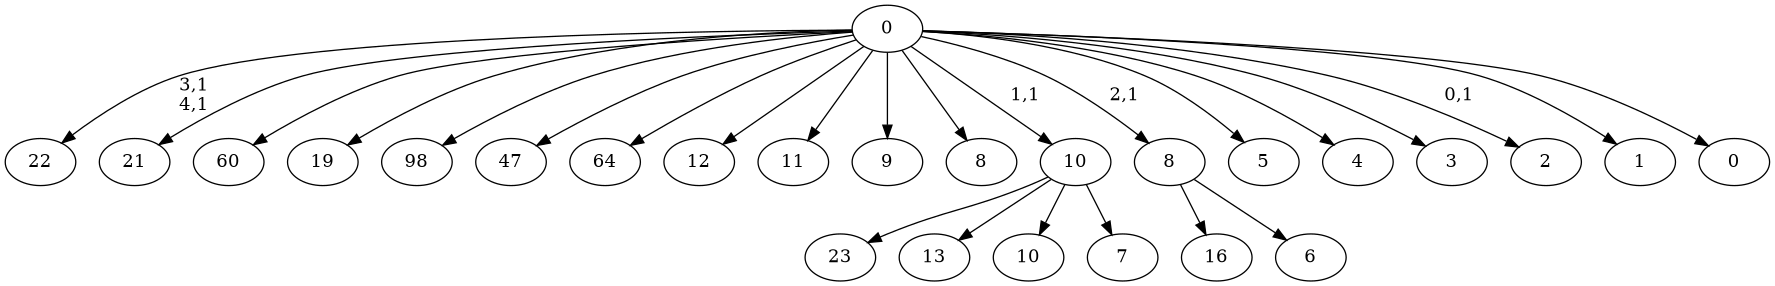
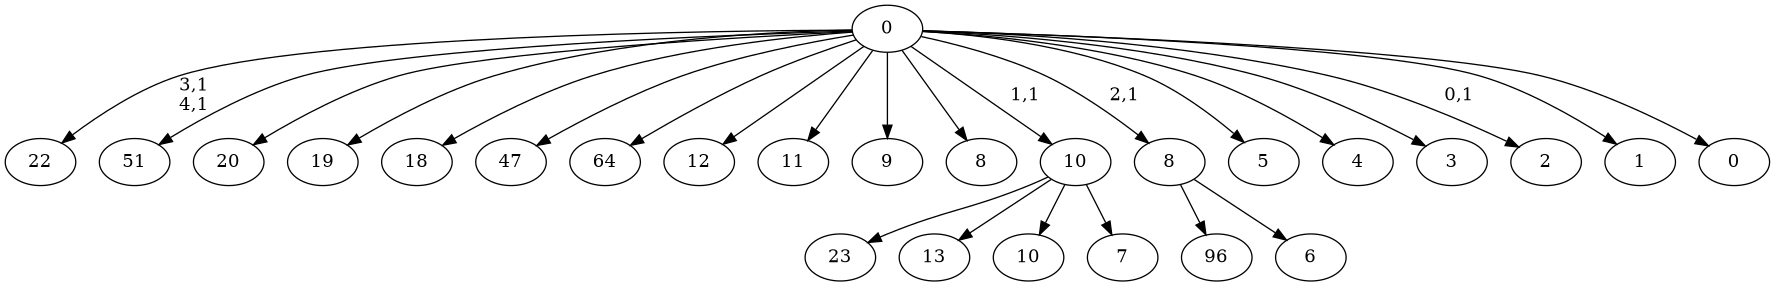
node "21": label "21" -> "51"
node "60": label "60" -> "20"
node "98": label "98" -> "18"
node "16": label "16" -> "96"
